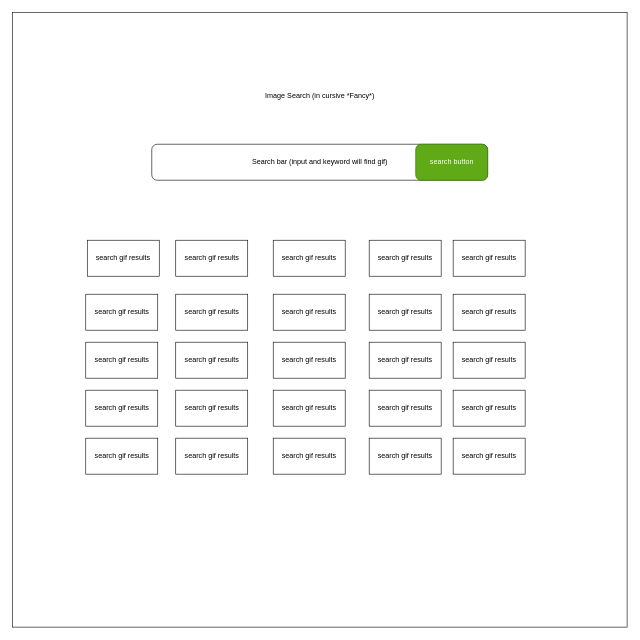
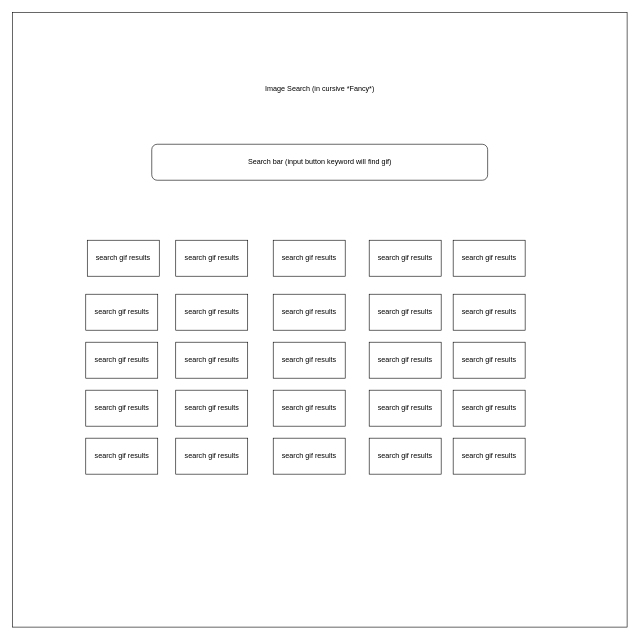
node "Image Search (in cursive *Fancy*)": size 306x60 -> 306x45
node "Search bar (input and keyword will find gif)": label "Search bar (input and keyword will find gif)" -> "Search bar (input button keyword will find gif)"
node "search button": removed
